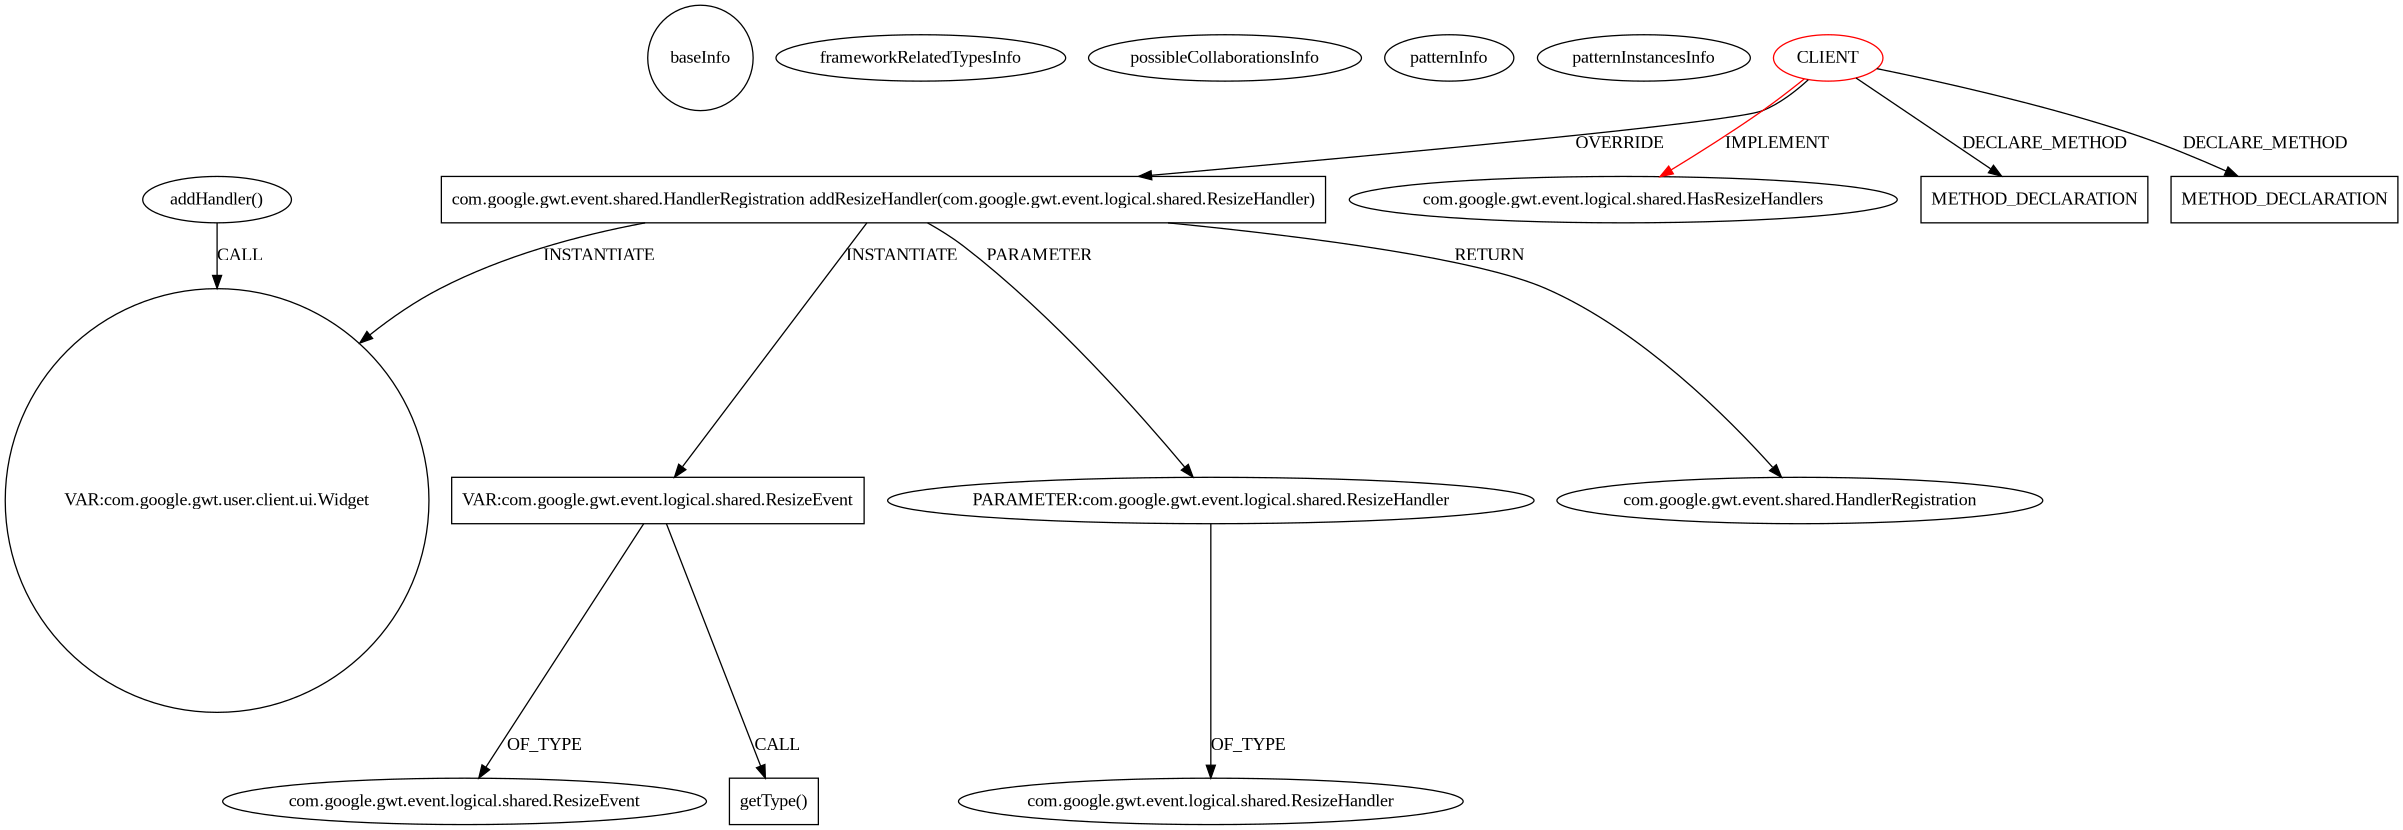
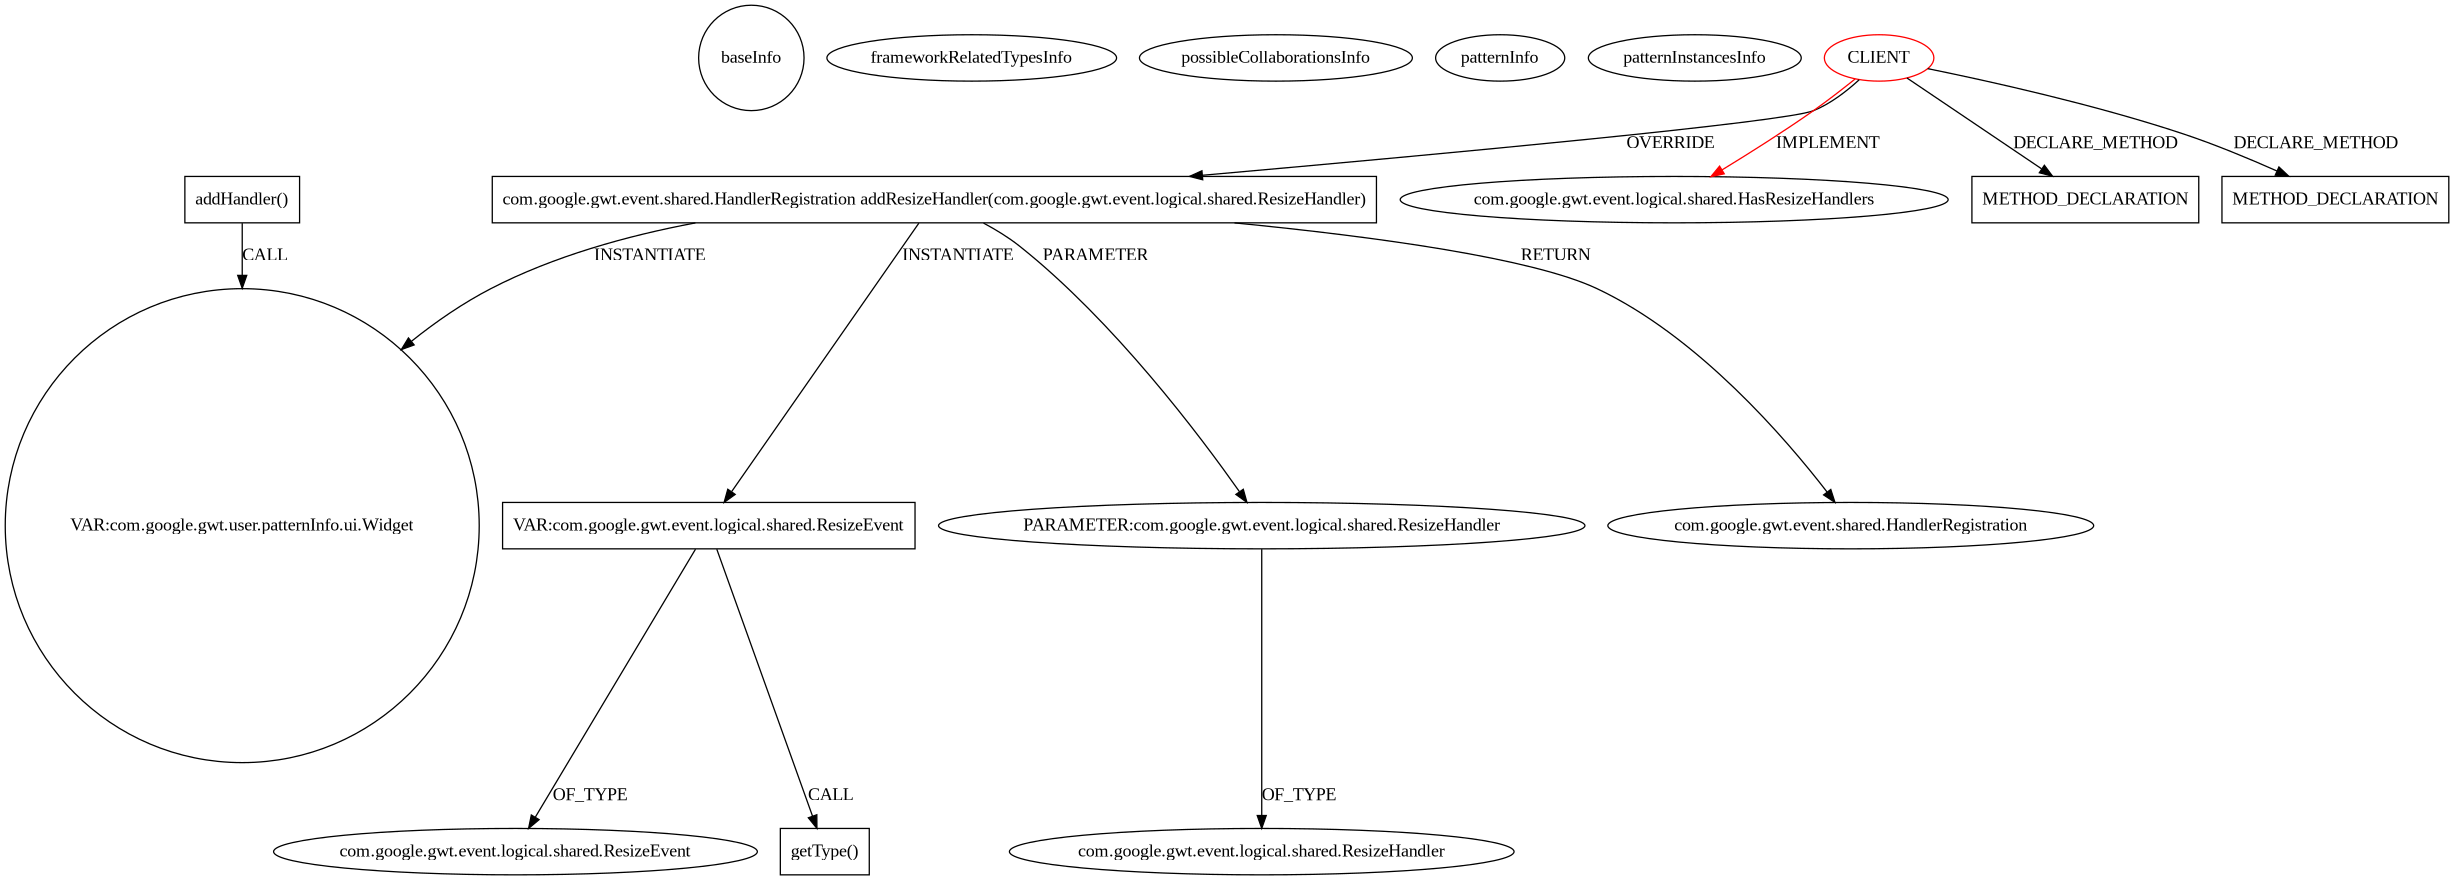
node "addHandler()": shape ellipse -> box
node "VAR:com.google.gwt.user.client.ui.Widget": label "VAR:com.google.gwt.user.client.ui.Widget" -> "VAR:com.google.gwt.user.patternInfo.ui.Widget"
